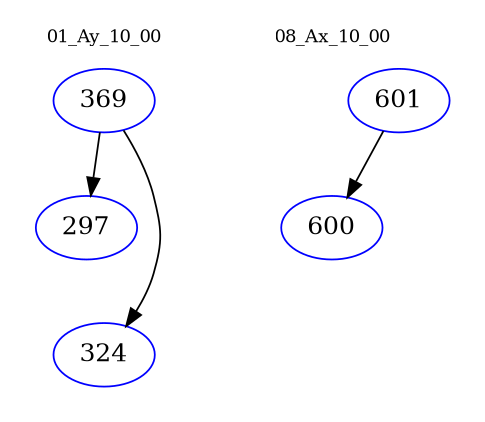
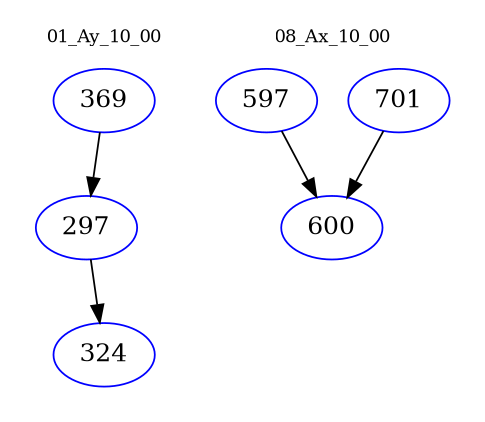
node "597": added
node "601": label "601" -> "701"
edge "369" -> "324": now "297" -> "324"
